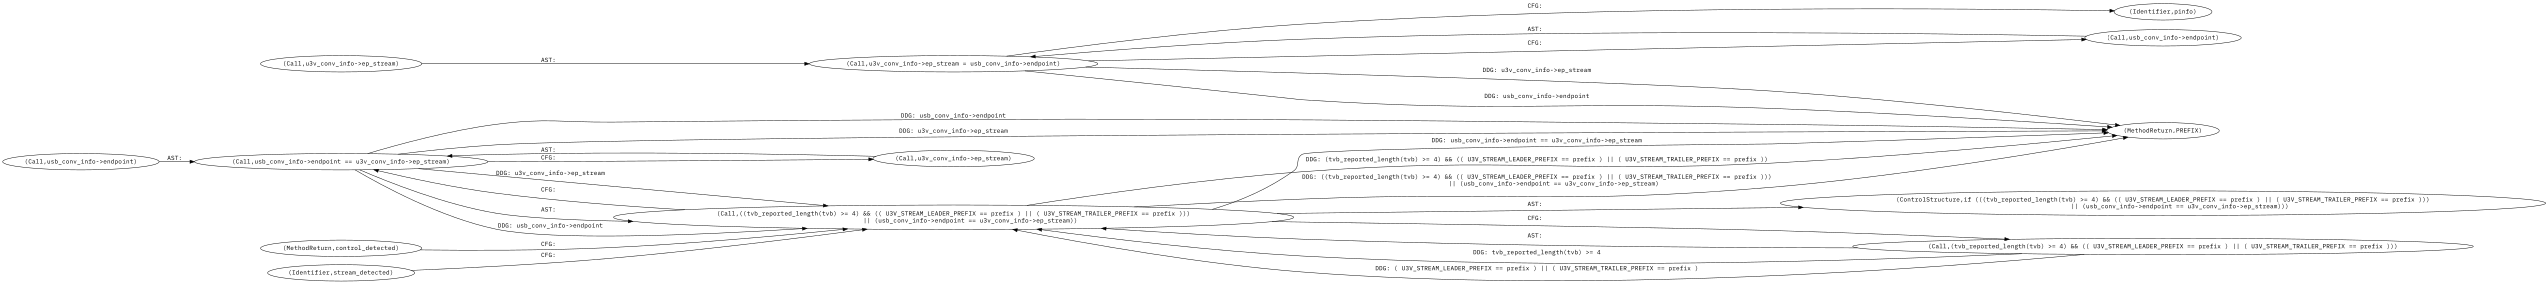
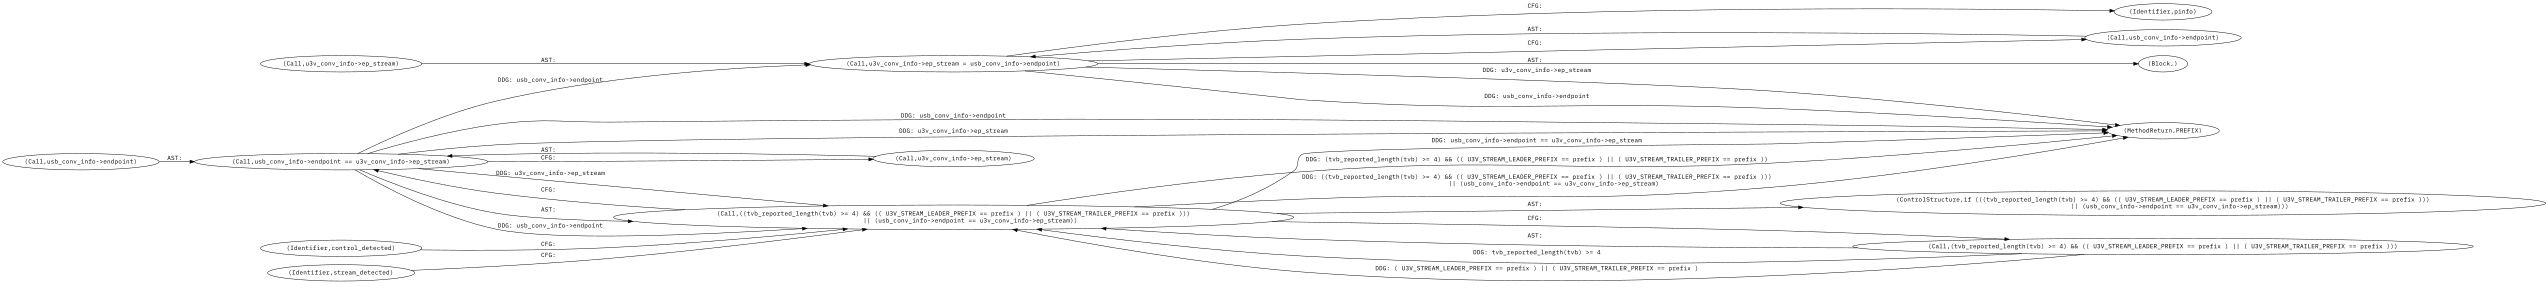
node "(Block,)": added
edge "(Call,usb_conv_info->endpoint == u3v_conv_info->ep_stream)" -> "(Call,u3v_conv_info->ep_stream = usb_conv_info->endpoint)": added, label "DDG: usb_conv_info->endpoint"
node "(MethodReturn,control_detected)": label "(MethodReturn,control_detected)" -> "(Identifier,control_detected)"
